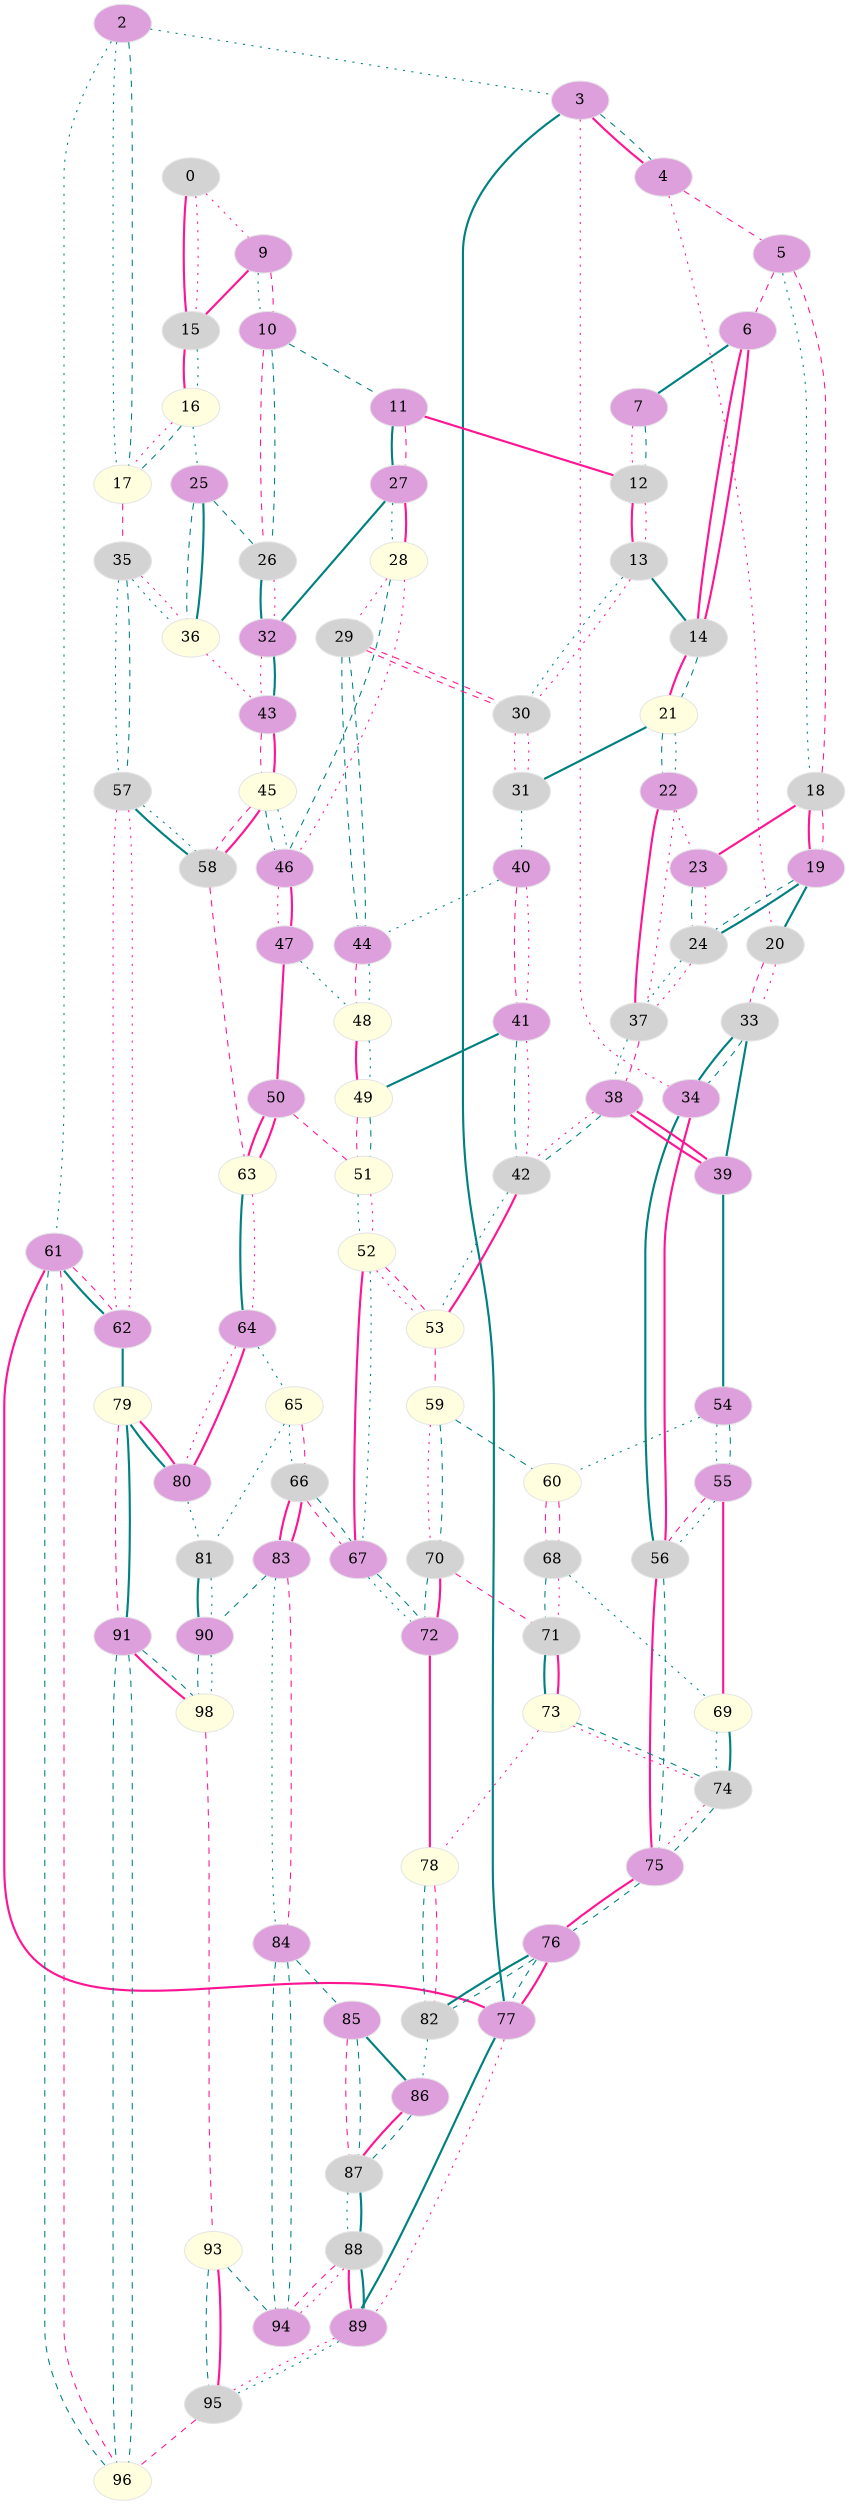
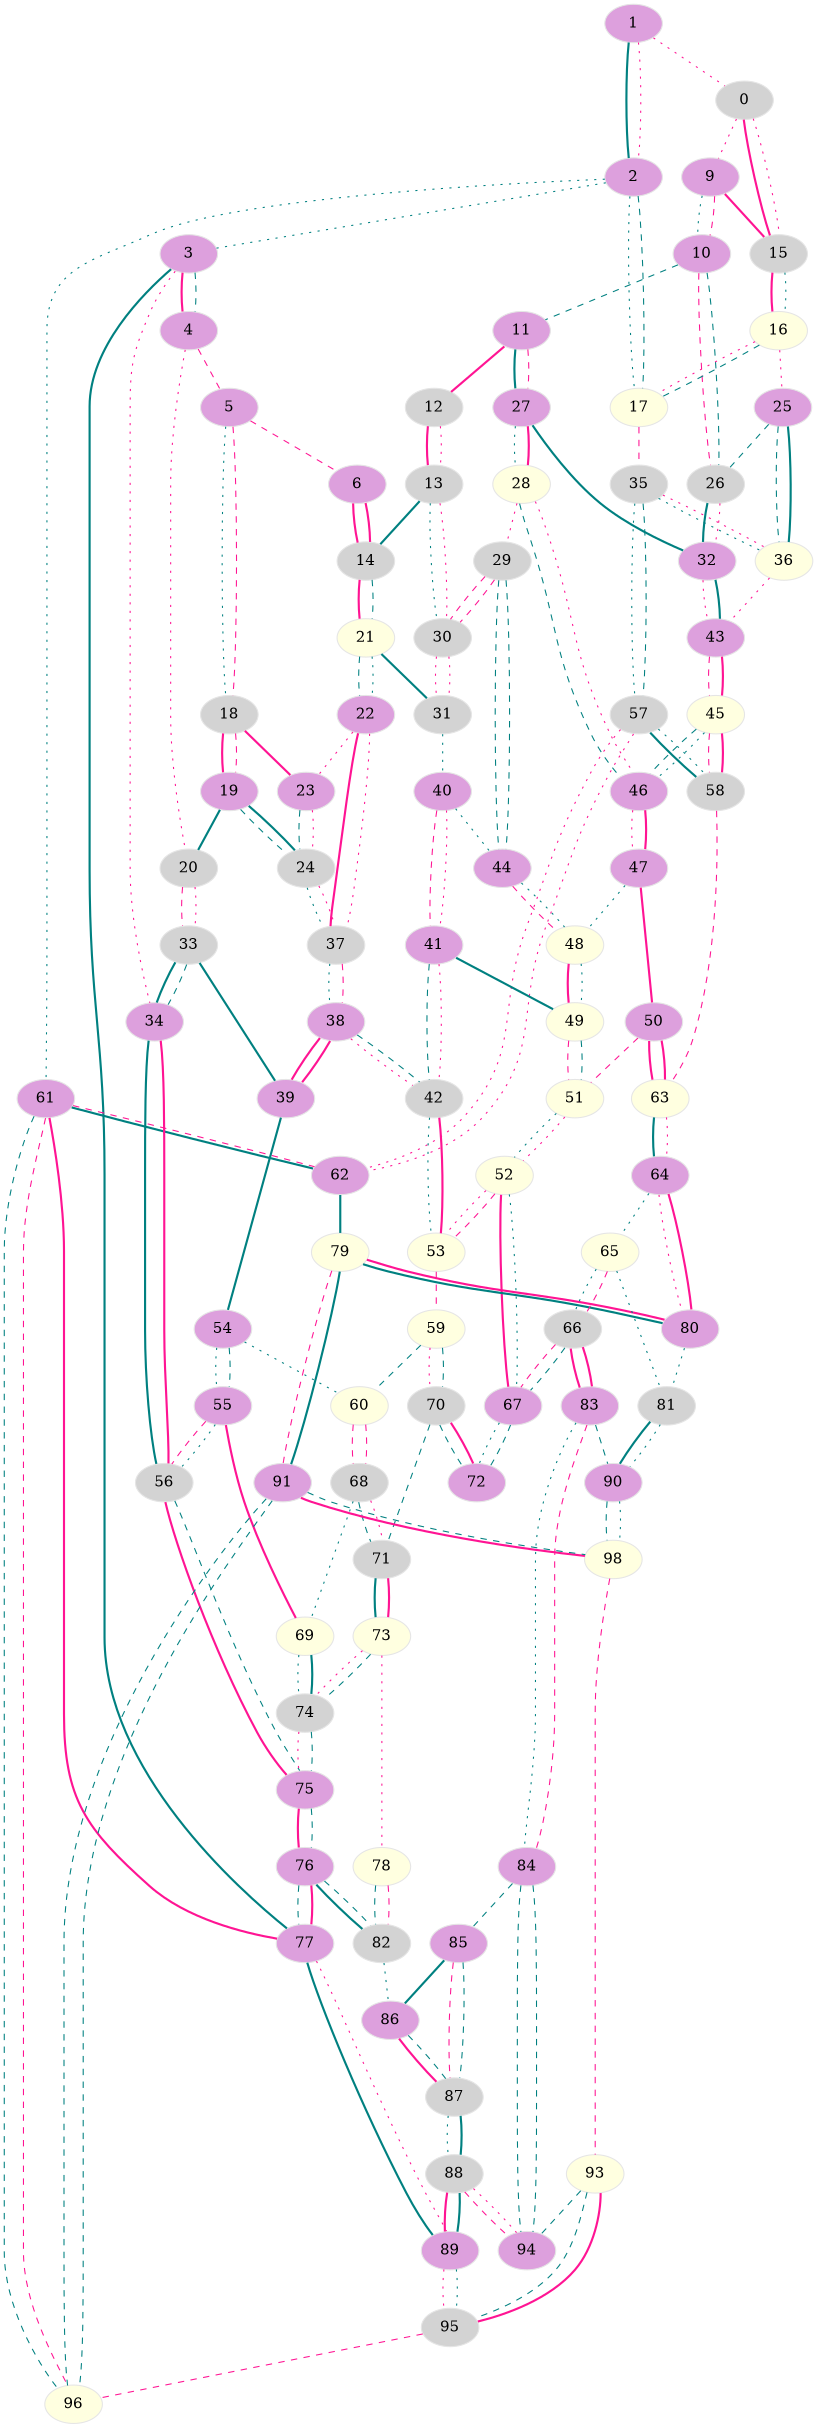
node "1": added
node "7": removed
edge "16" -- "25": color teal -> deeppink
edge "70" -- "71": color deeppink -> teal
edge "72" -- "78": removed
